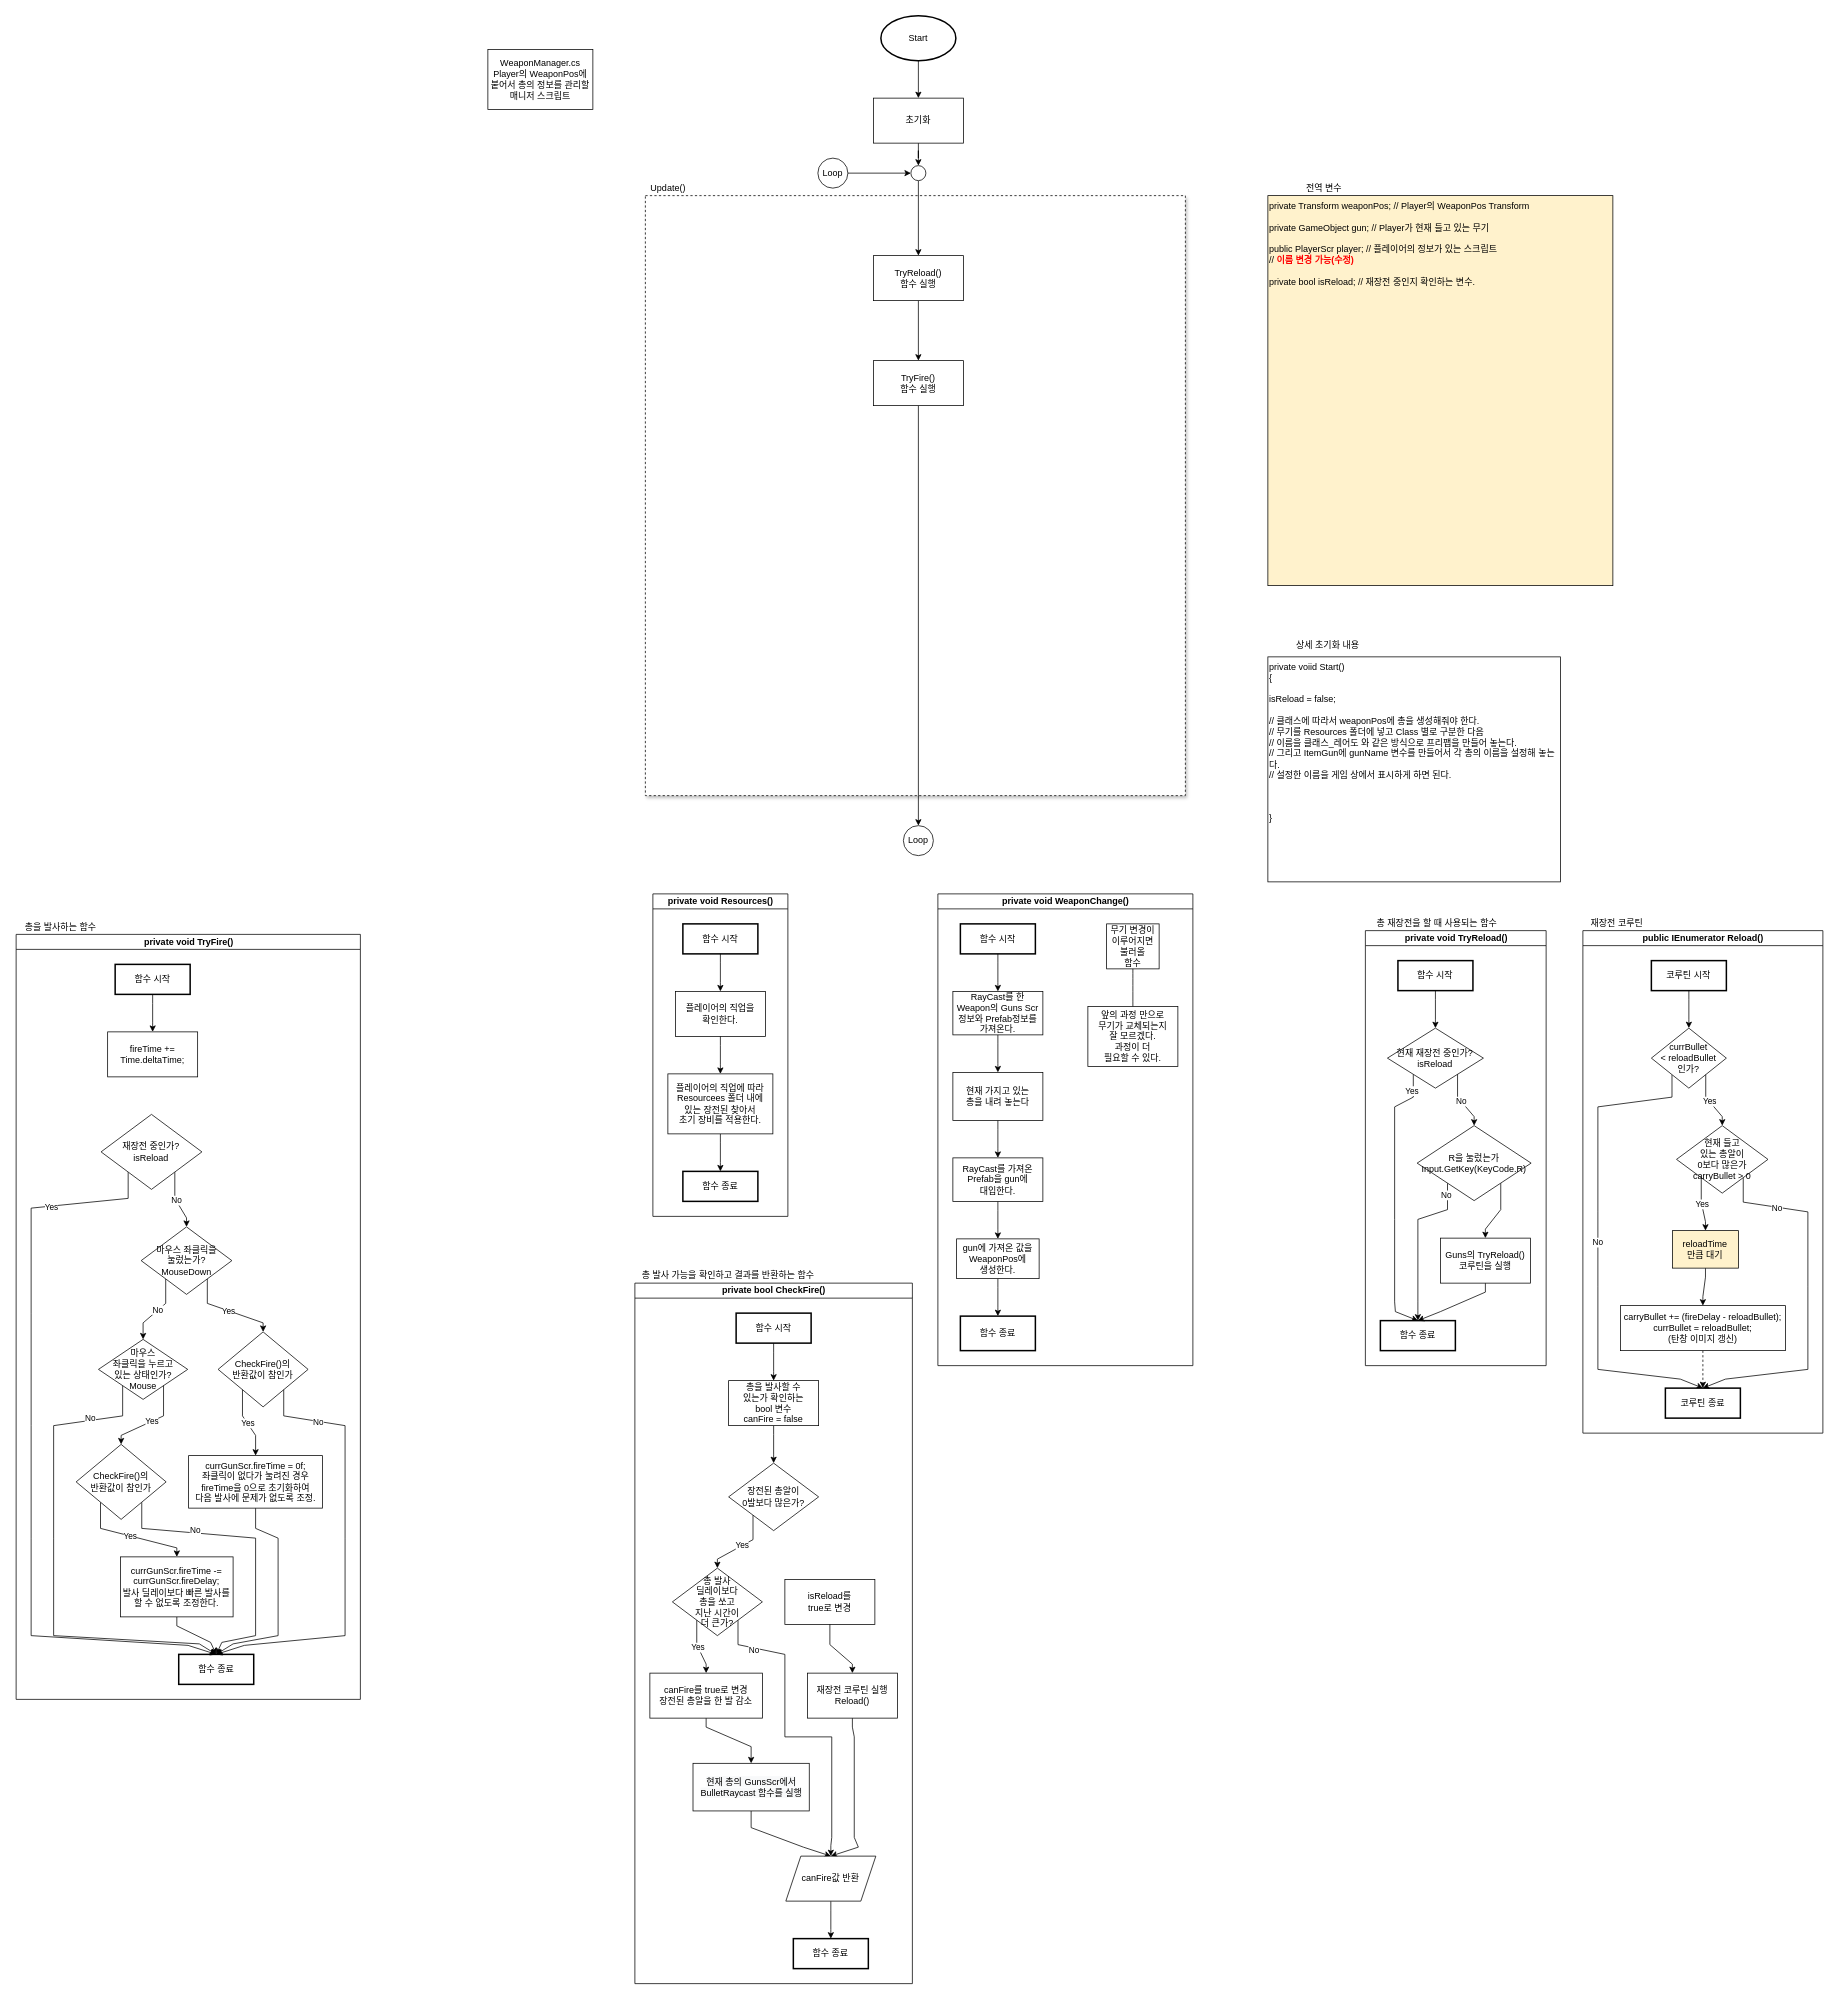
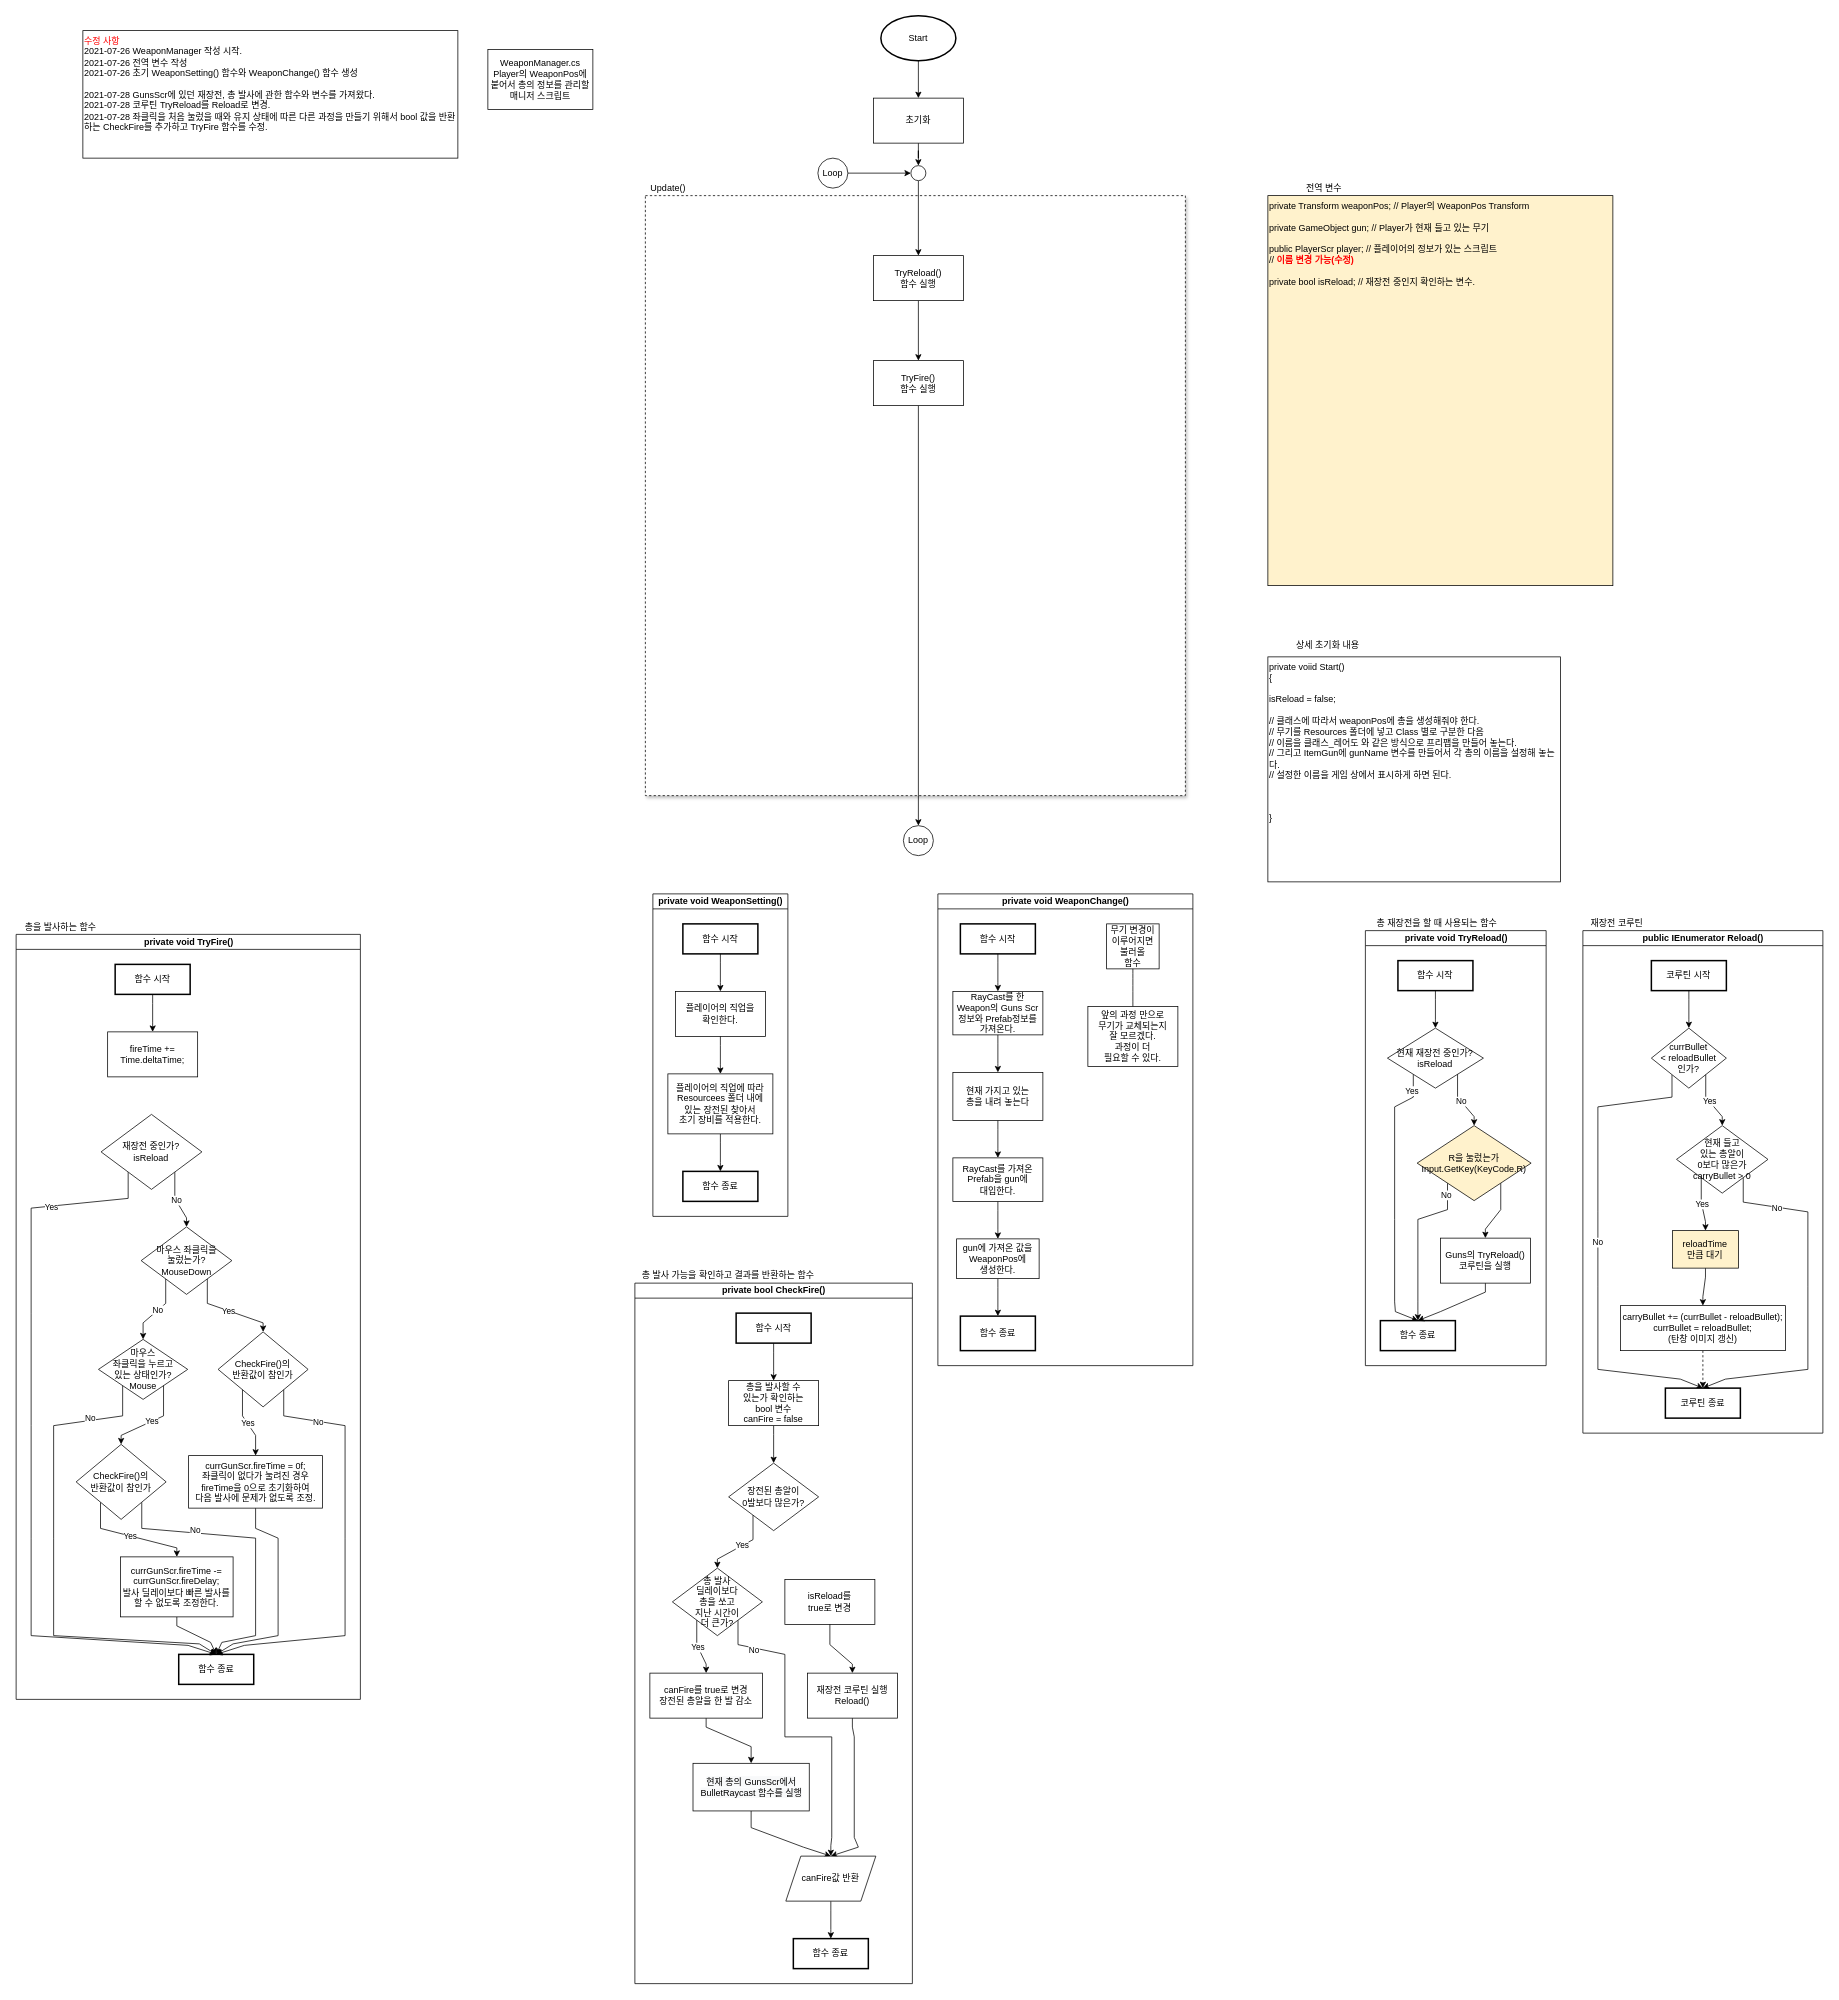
node "수정 사항 2021-07-26 WeaponManager 작성 시작. 2021-07-26 전역 변수 작성 2021-07-26 초기 WeaponSetting() 함수와 WeaponChange() 함수 생성 2021-07-28 GunsScr에 있던 재장전, 총 발사에 관한 함수와 변수를 가져왔다. 2021-07-28 코루틴 TryReload를 Reload로 변경. 2021-07-28 좌클릭을 처음 눌렀을 때와 유지 상태에 따른 다른 과정을 만들기 위해서 bool 값을 반환하는 CheckFire를 추가하고 TryFire 함수를 수정.": added
node "private void Resources()": label "private void Resources()" -> "private void WeaponSetting()"
node "R을 눌렀는가 Input.GetKey(KeyCode.R)": fillcolor #ffffff -> #fff2cc
node "carryBullet += (fireDelay - reloadBullet); currBullet = reloadBullet; (탄창 이미지 갱신)": label "carryBullet += (fireDelay - reloadBullet); currBullet = reloadBullet; (탄창 이미지 갱신)" -> "carryBullet += (currBullet - reloadBullet); currBullet = reloadBullet; (탄창 이미지 갱신)"
